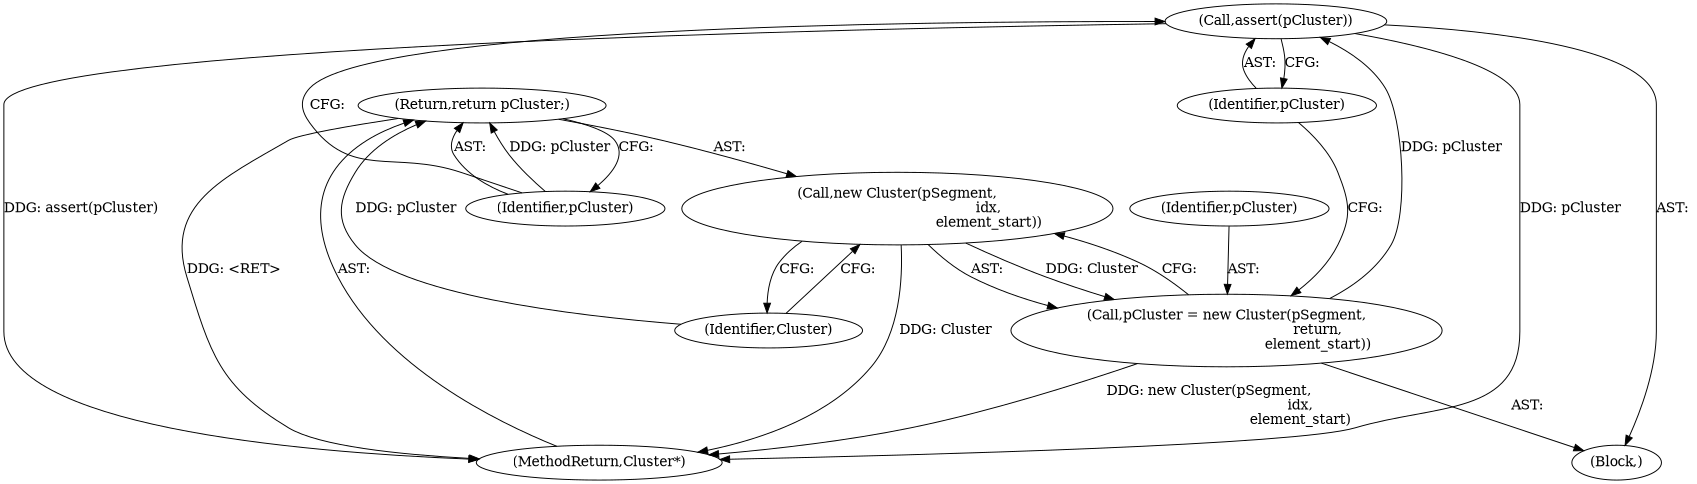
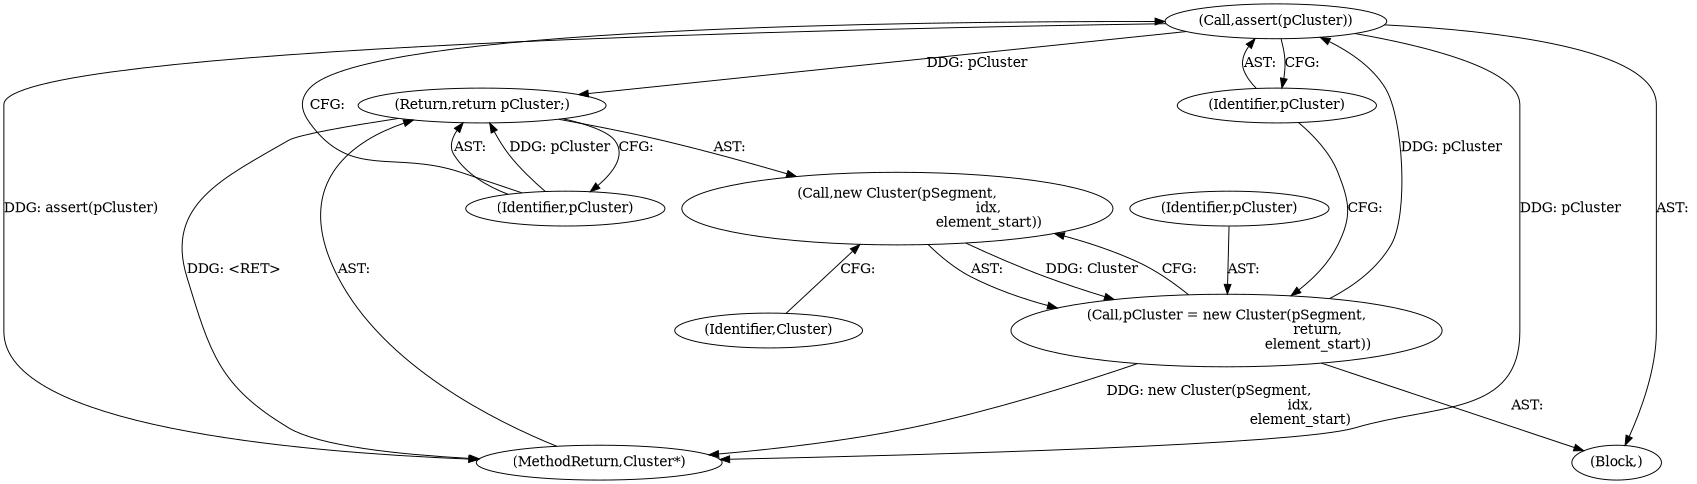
edge "(Call,new Cluster(pSegment, idx, element_start))" -> "(Identifier,Cluster)": removed, label "CFG:"
edge "(Identifier,Cluster)" -> "(Return,return pCluster;)": now "(Call,assert(pCluster))" -> "(Return,return pCluster;)"
edge "(Call,new Cluster(pSegment, idx, element_start))" -> "(MethodReturn,Cluster*)": removed, label "DDG: Cluster"
